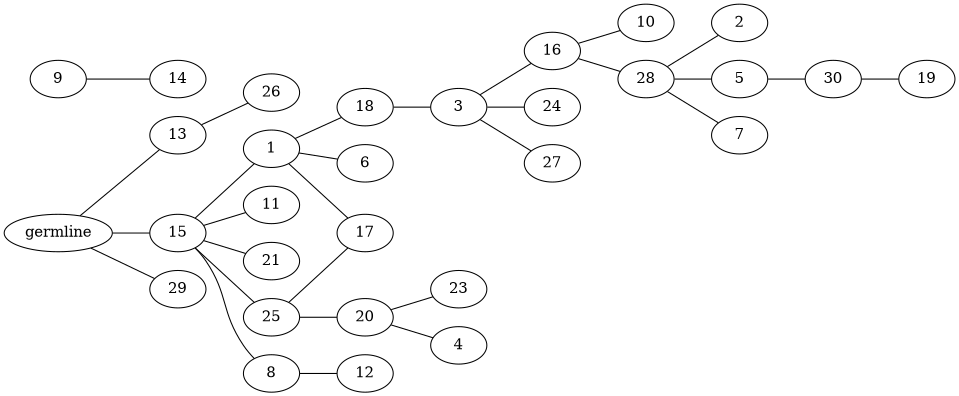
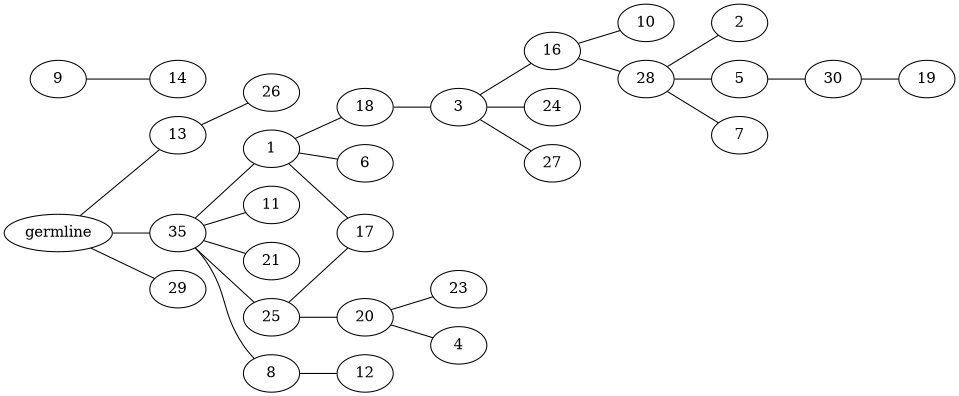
node "15": label "15" -> "35"
